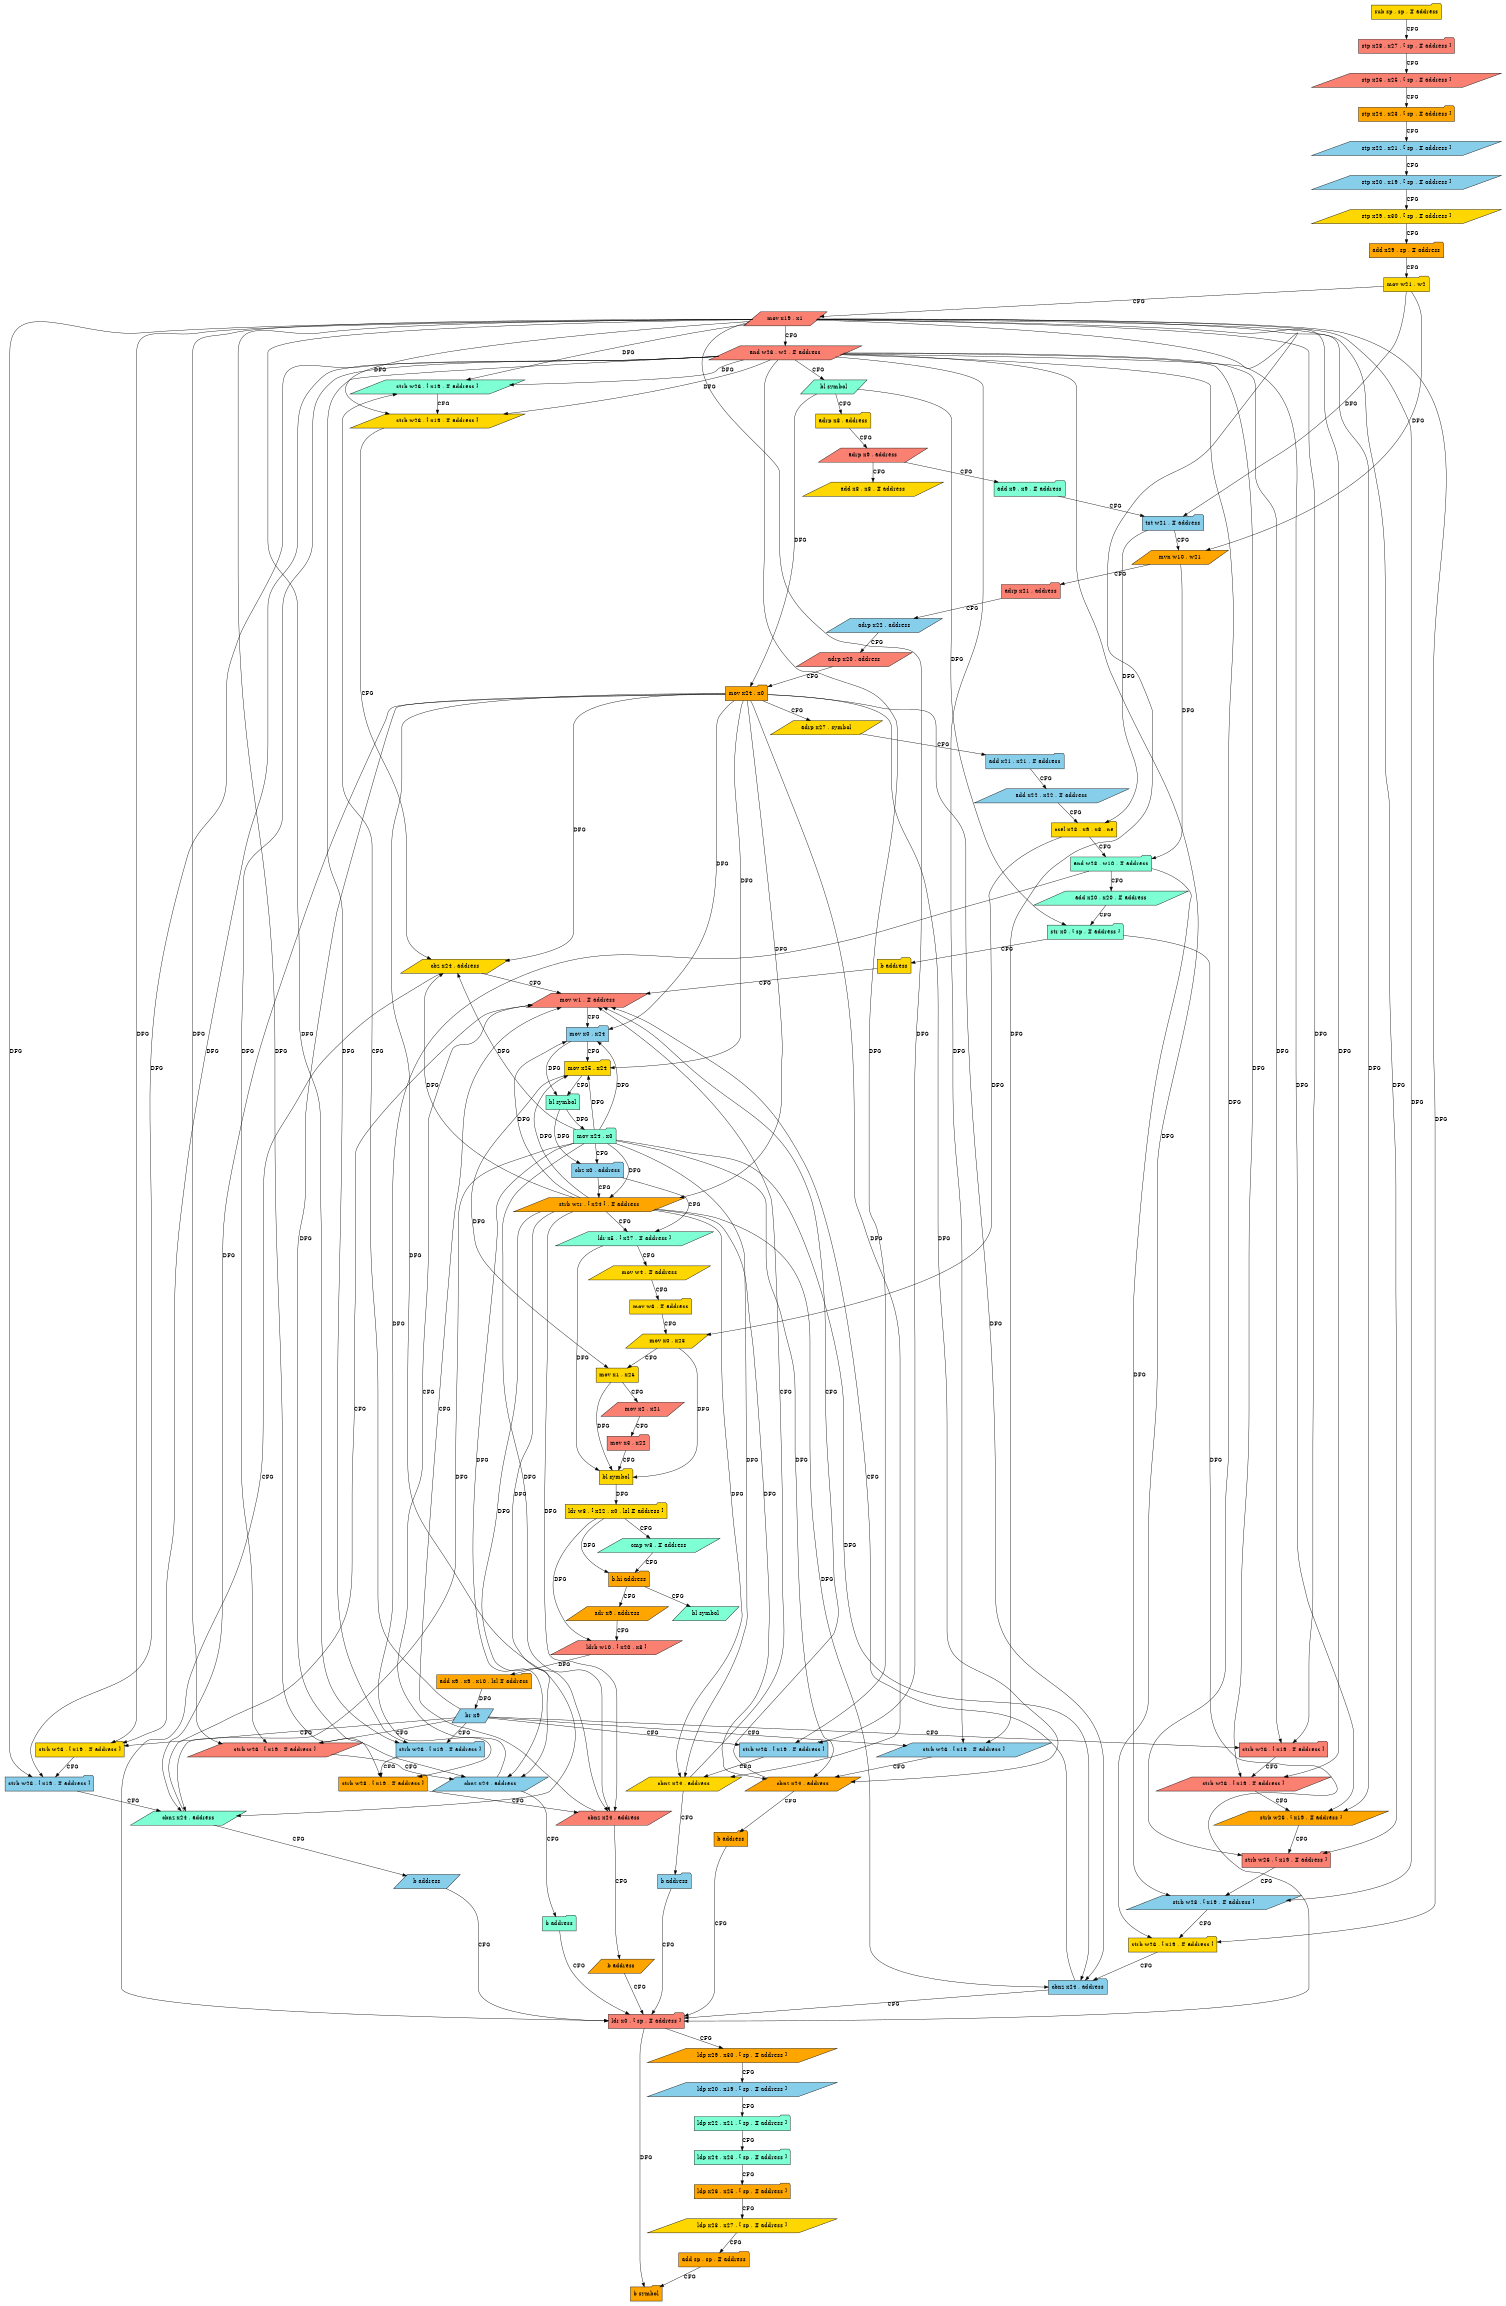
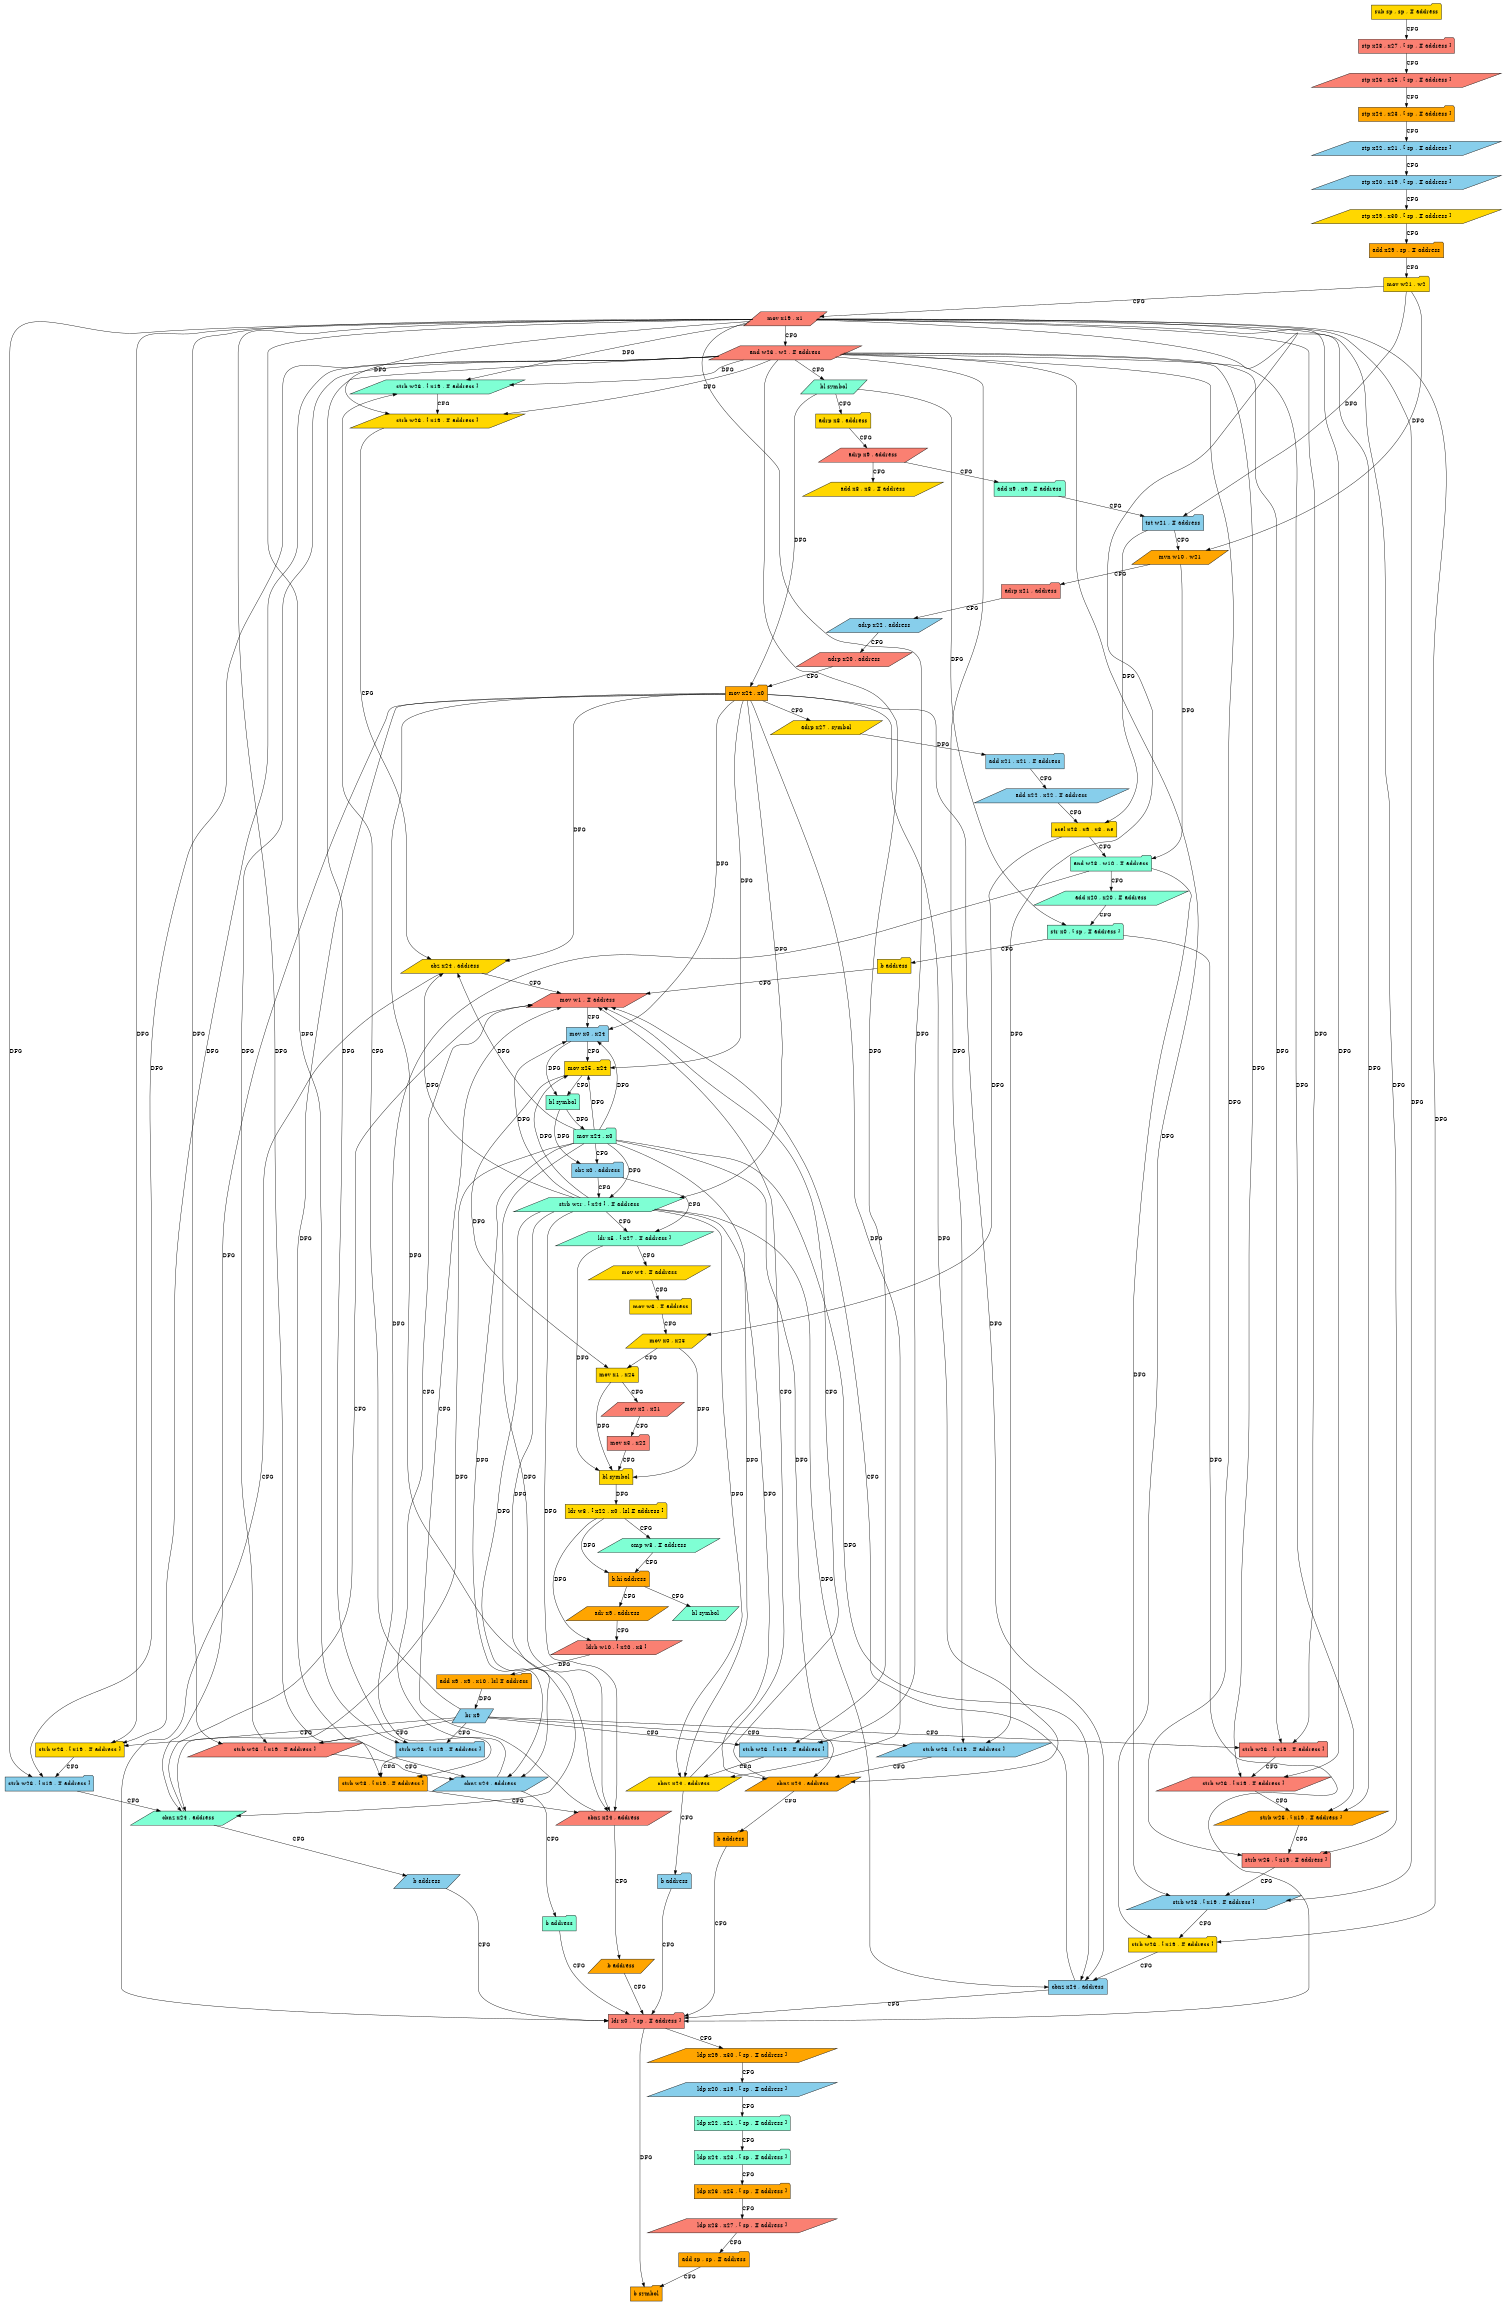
edge "adrp x27 , symbol" -> "add x21 , x21 , # address": label "CFG" -> "DFG"
node "strb wzr , [ x24 ] , # address": fillcolor orange -> aquamarine
node "ldp x28 , x27 , [ sp , # address ]": fillcolor gold -> salmon
